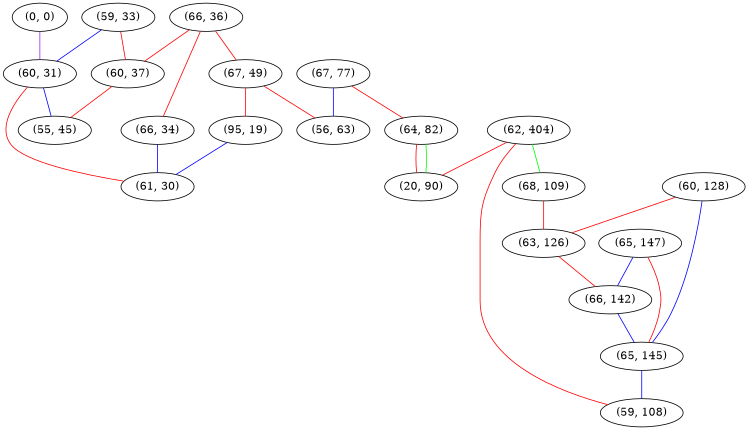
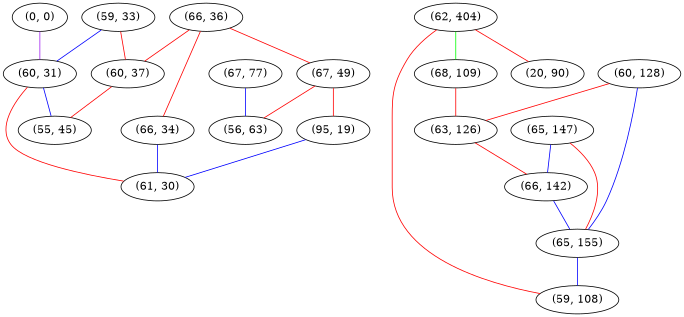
node "(64, 82)": removed
node "(65, 145)": label "(65, 145)" -> "(65, 155)"
